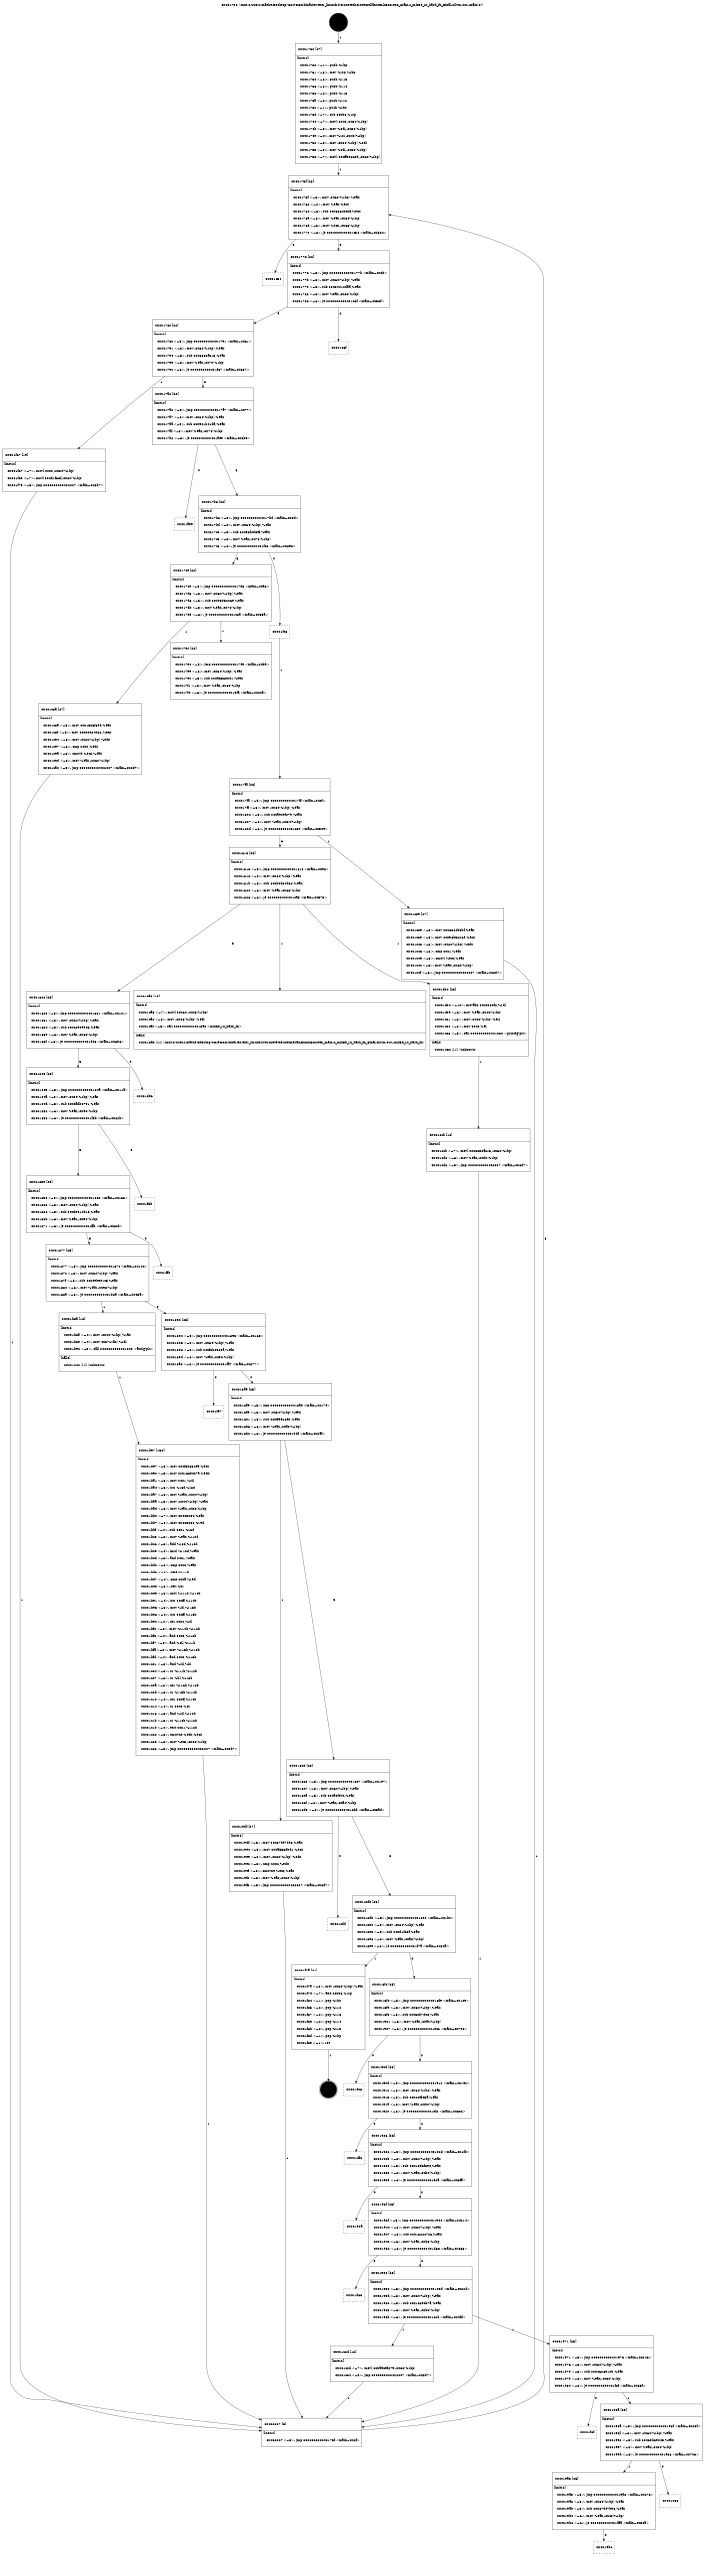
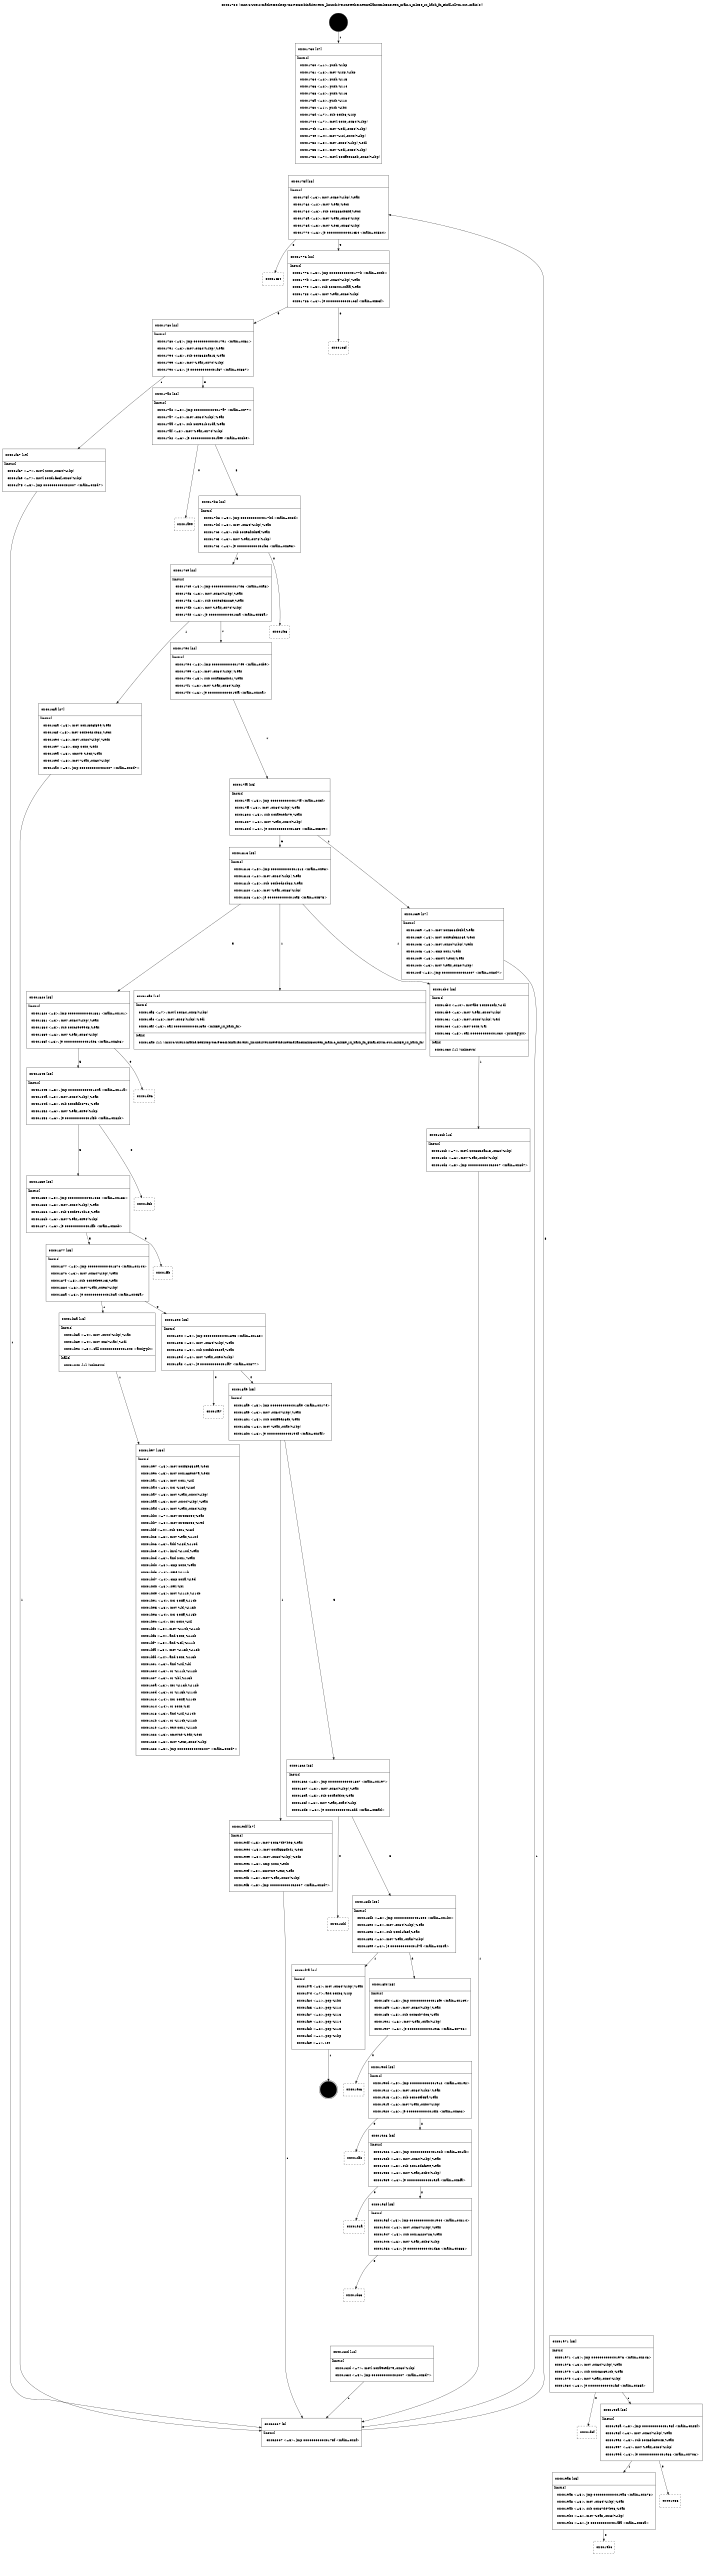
edge "0x401730 [47]" -> "0x40175f [23]": removed, label "1"
edge "0x401fc3" -> "0x4017fa [25]": now "0x4017e4 [22]" -> "0x4017fa [25]"
edge "0x4018f4 [25]" -> "0x40190d [25]": removed, label "2"
edge "0x401b97 [150]" -> "0x402007 [5]": removed, label "1"
node "0x401958 [25]": removed
